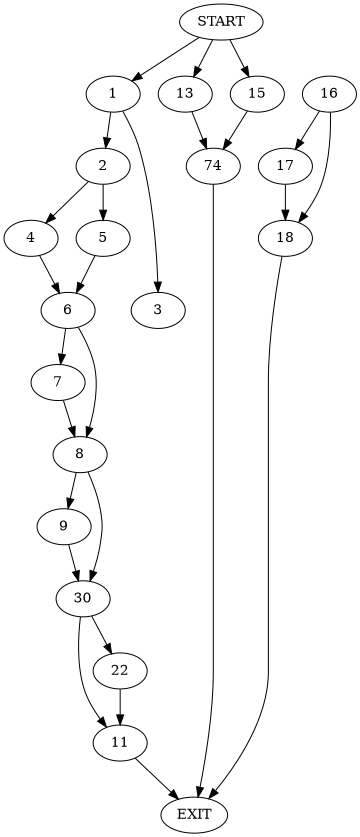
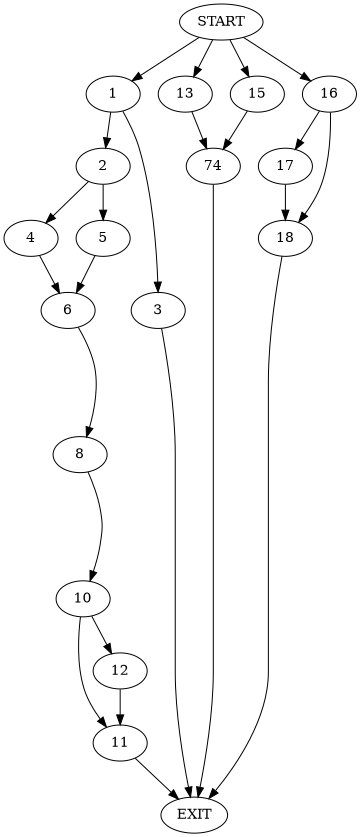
edge "START" -> "16": added
node "7": removed
node "9": removed
edge "3" -> "EXIT": added
node "30": label "30" -> "10"
node "22": label "22" -> "12"
